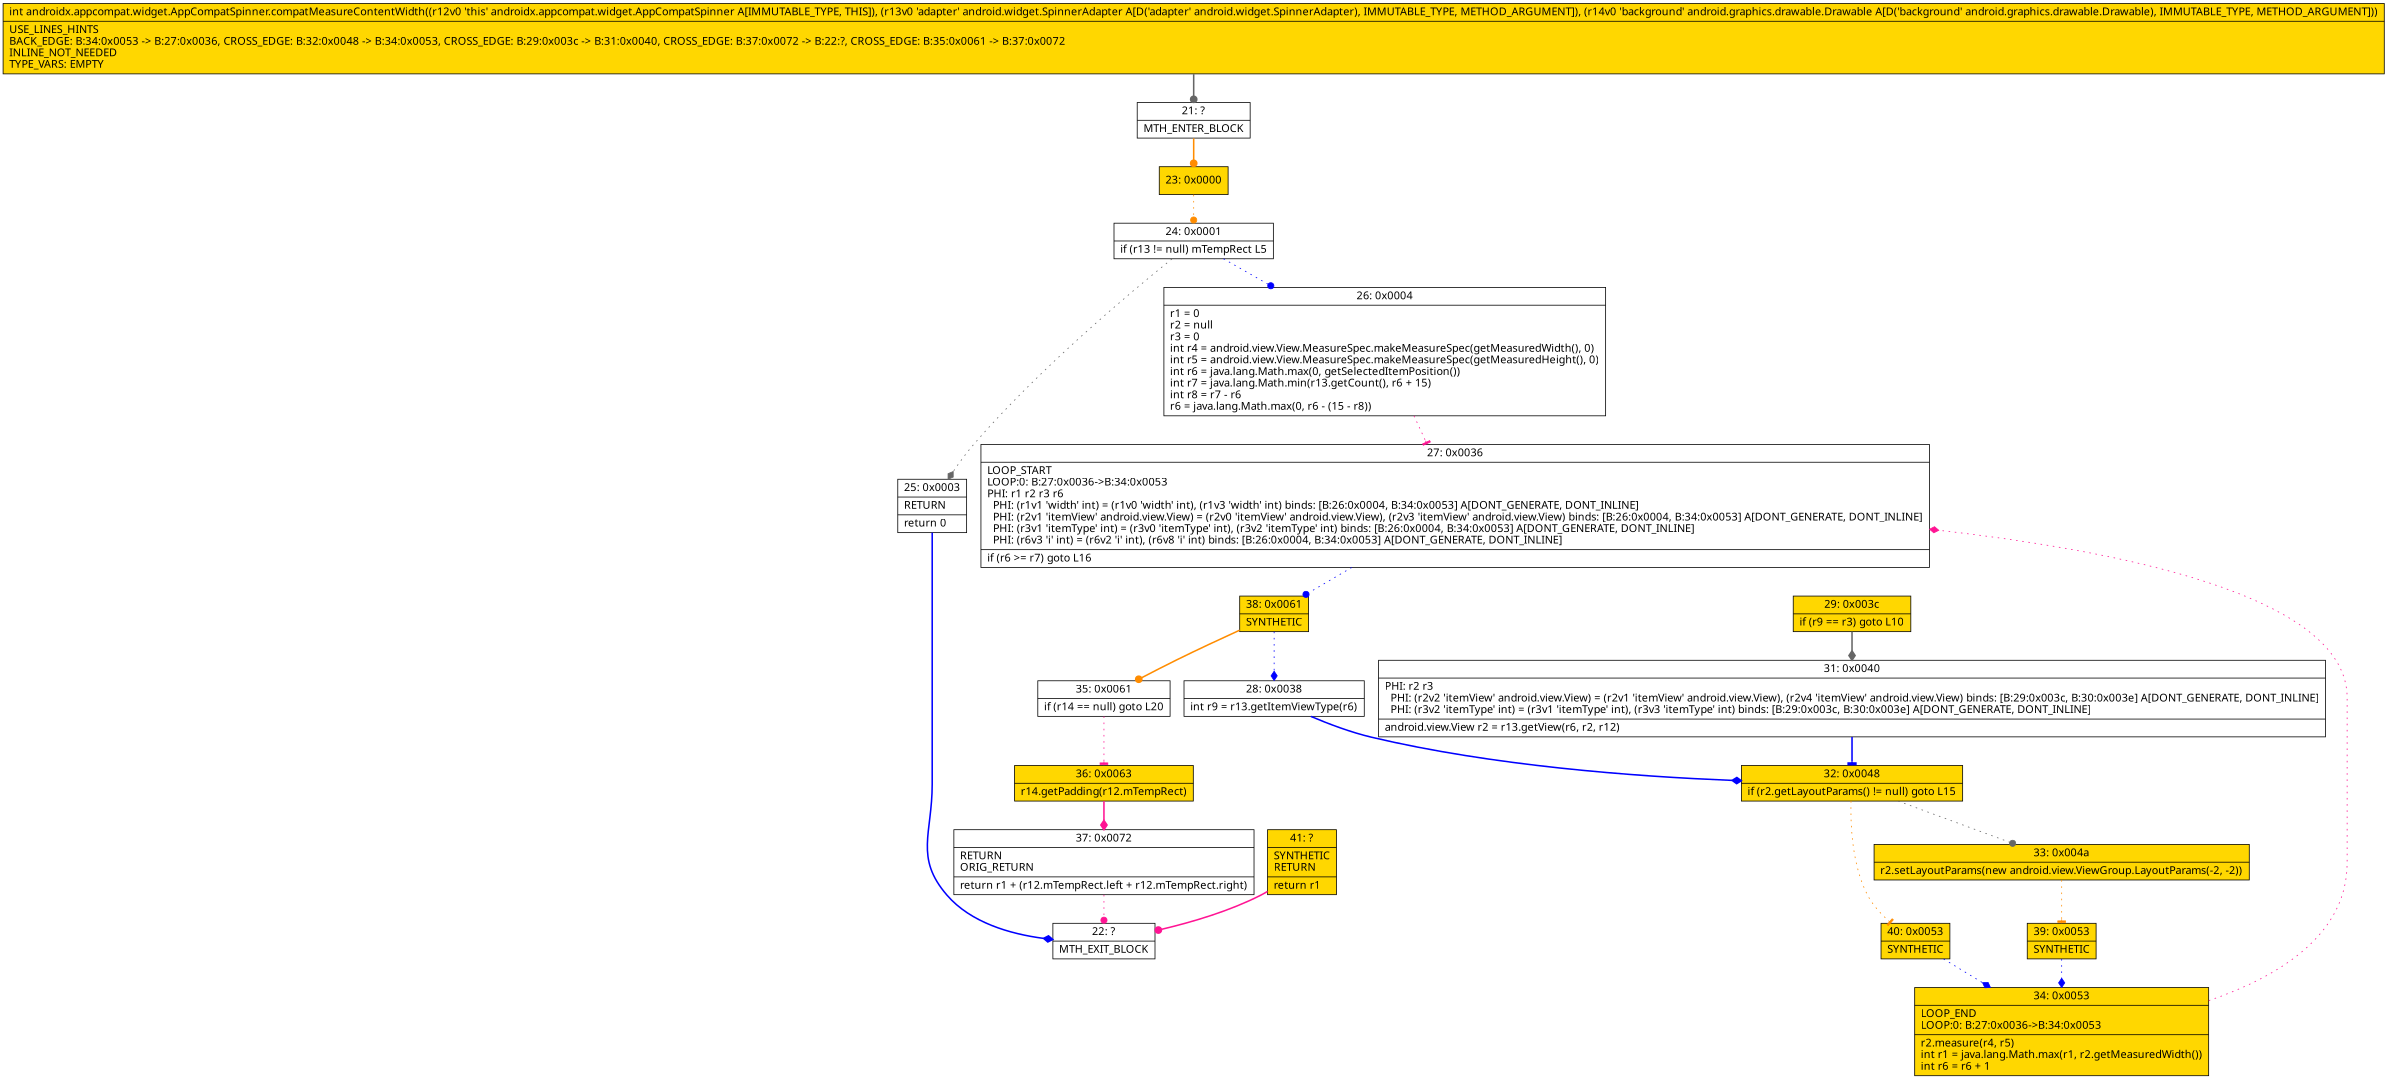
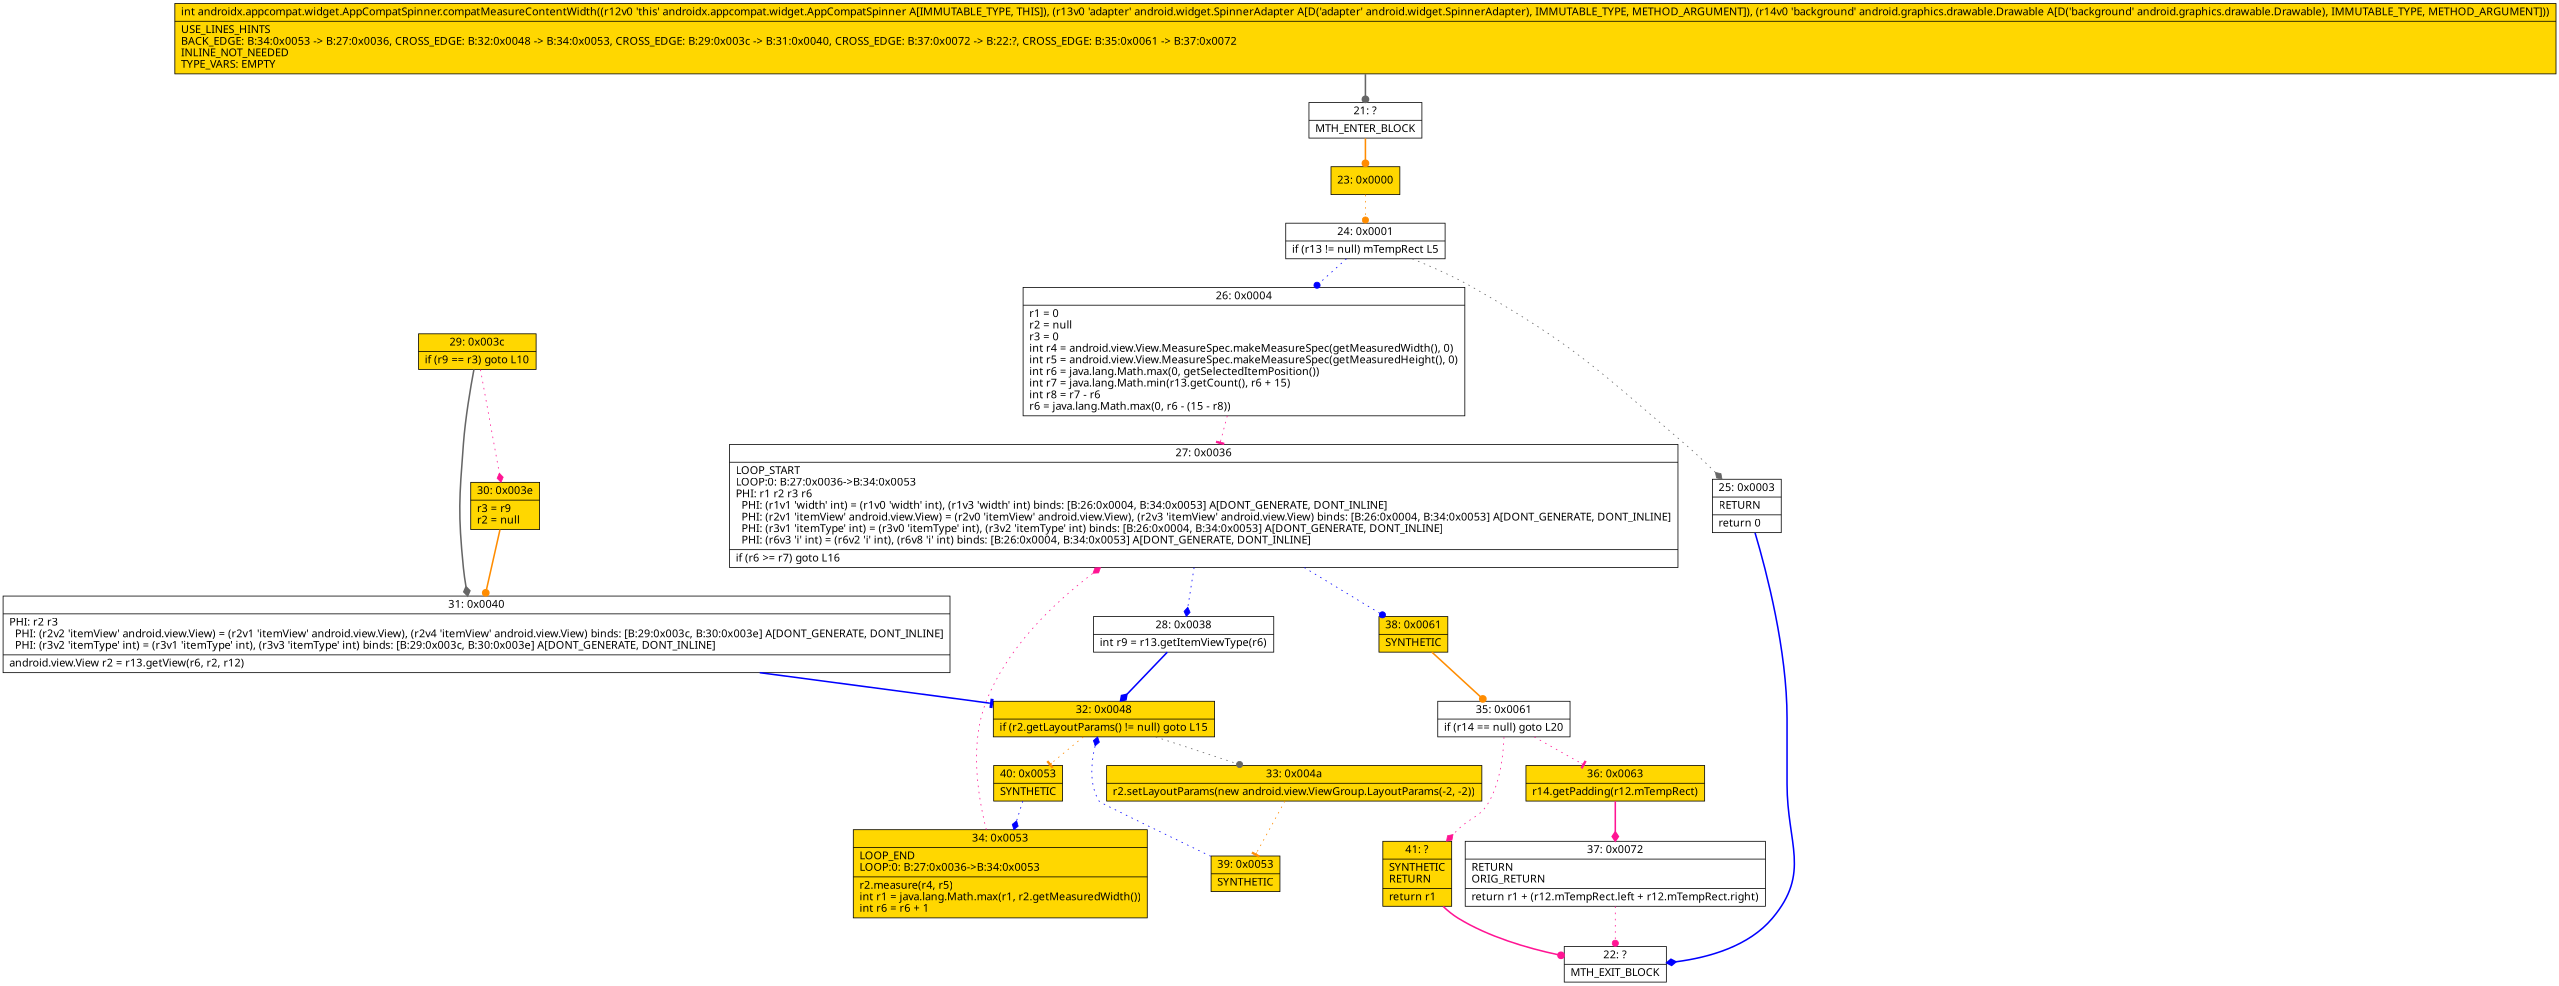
node "30: 0x003e": added
edge "38: 0x0061" -> "28: 0x0038": now "27: 0x0036" -> "28: 0x0038"
edge "35: 0x0061" -> "41: ?": added
edge "39: 0x0053" -> "34: 0x0053": now "39: 0x0053" -> "32: 0x0048"
